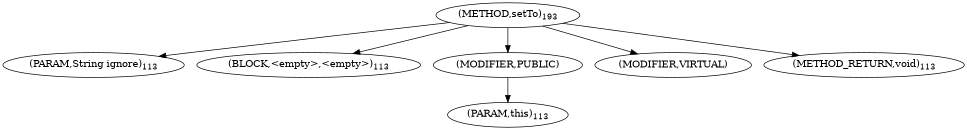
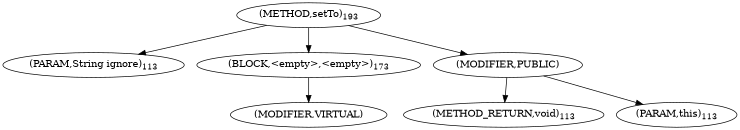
edge "(METHOD,setTo)" -> "(MODIFIER,VIRTUAL)": now "(BLOCK,<empty>,<empty>)" -> "(MODIFIER,VIRTUAL)"
edge "(METHOD,setTo)" -> "(METHOD_RETURN,void)": now "(MODIFIER,PUBLIC)" -> "(METHOD_RETURN,void)"
node "(BLOCK,<empty>,<empty>)": text "113" -> "173"
